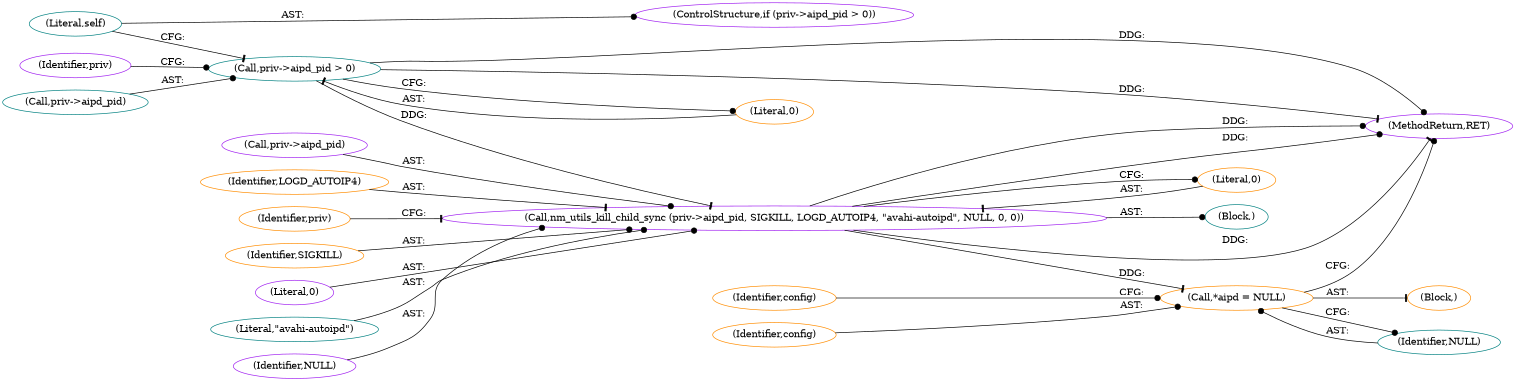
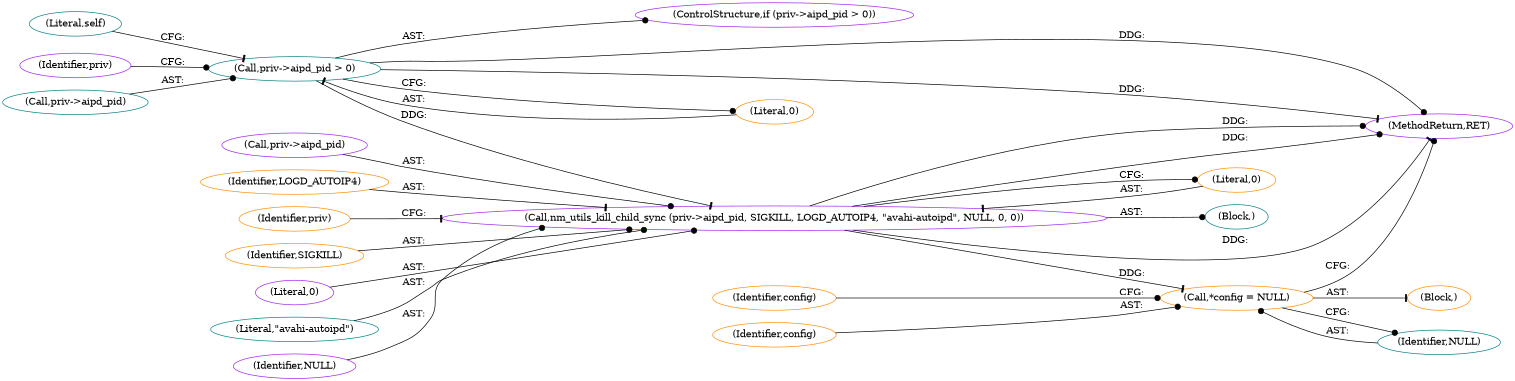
edge "(Literal,self)" -> "(ControlStructure,if (priv->aipd_pid > 0))": now "(Call,priv->aipd_pid > 0)" -> "(ControlStructure,if (priv->aipd_pid > 0))"
node "(Call,*aipd = NULL)": label "(Call,*aipd = NULL)" -> "(Call,*config = NULL)"
